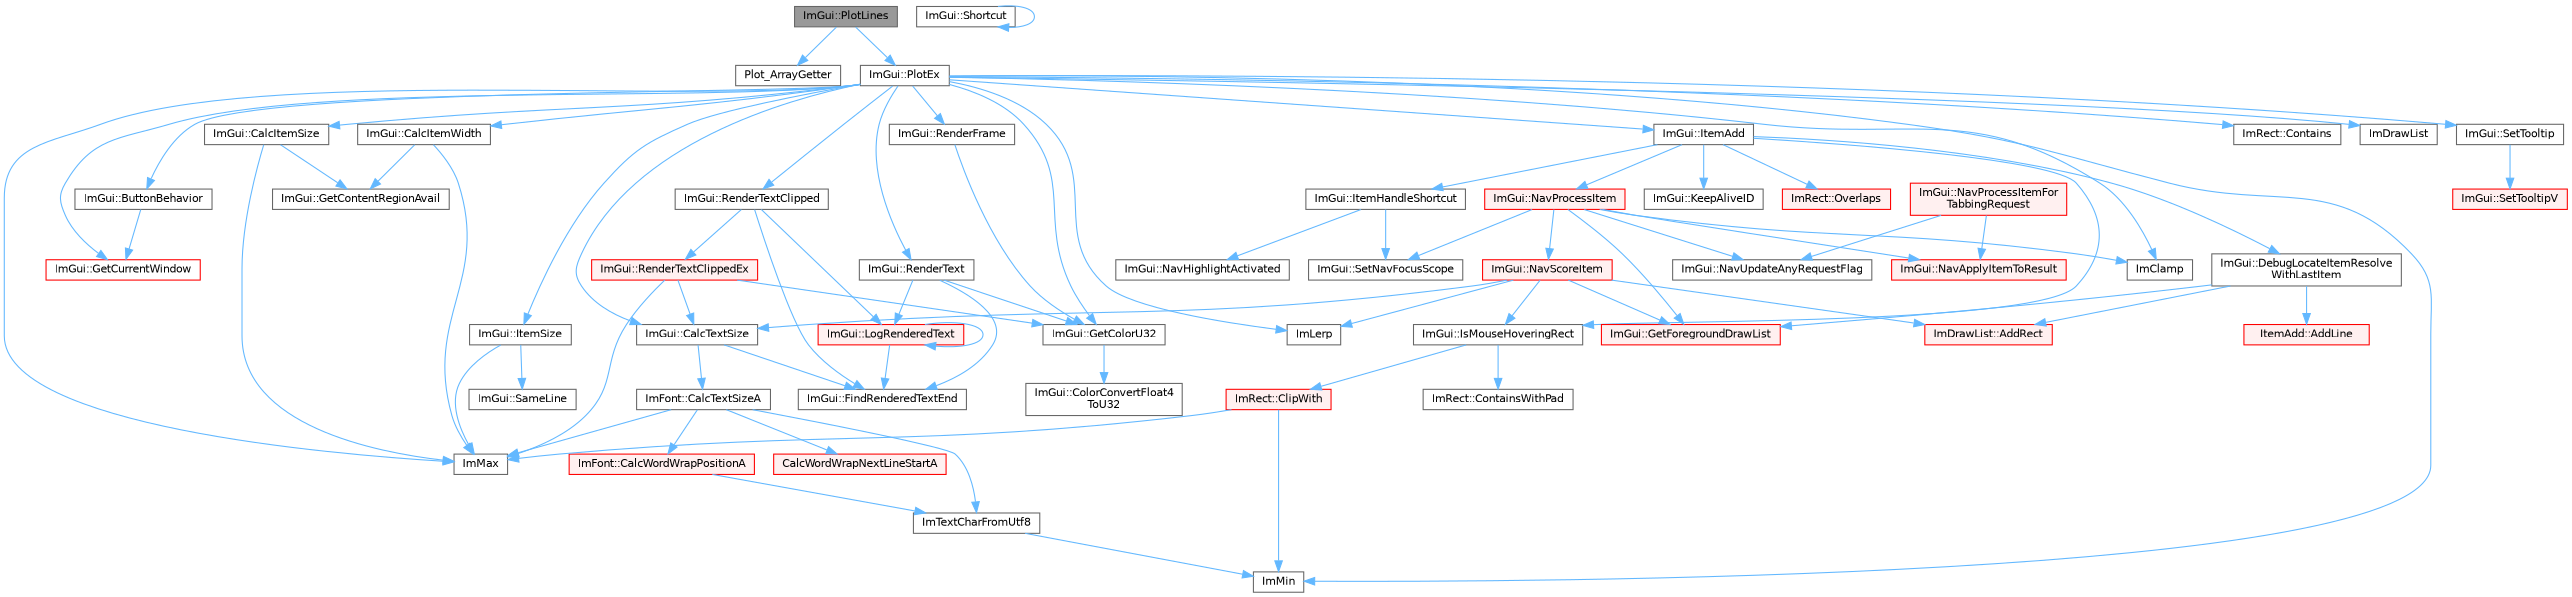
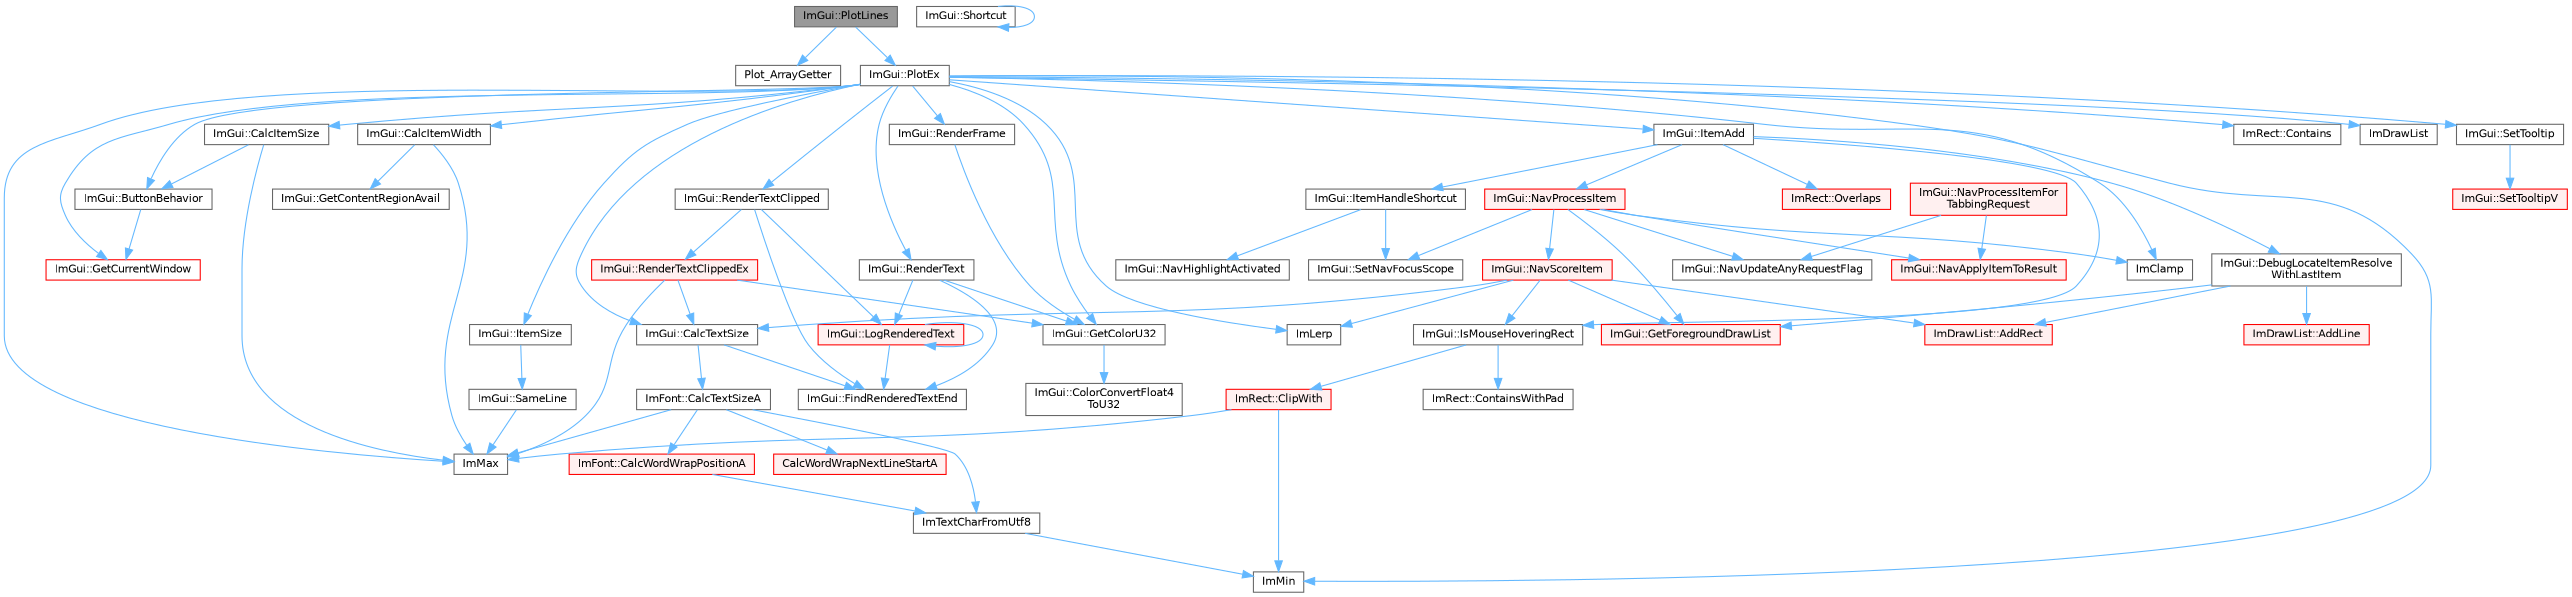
edge "ImGui::CalcItemSize" -> "ImGui::GetContentRegionAvail": now "ImGui::CalcItemSize" -> "ImGui::ButtonBehavior"
node "ImGui::KeepAliveID": removed
node "ItemAdd::AddLine": label "ItemAdd::AddLine" -> "ImDrawList::AddLine"
edge "ImGui::ItemSize" -> "ImMax": now "ImGui::SameLine" -> "ImMax"
